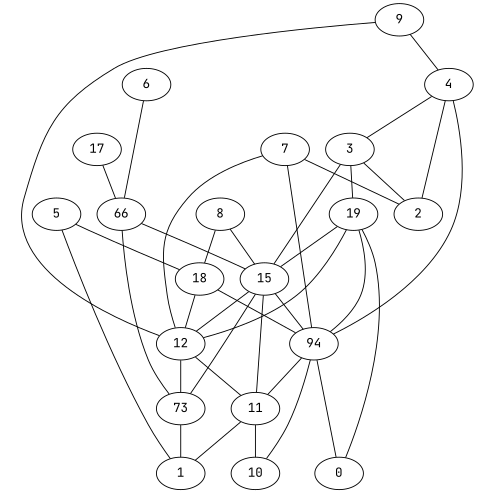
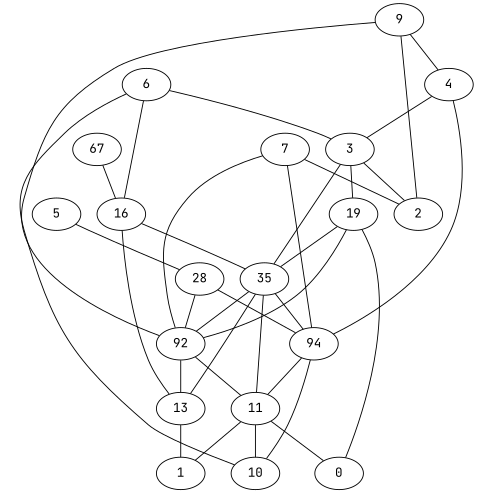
edge "6" -- "3": added
node "17": label "17" -> "67"
edge "4" -- "2": now "9" -- "2"
node "66": label "66" -> "16"
node "8": removed
node "18": label "18" -> "28"
node "15": label "15" -> "35"
edge "19" -- "94": removed
edge "6" -- "10": added
node "12": label "12" -> "92"
edge "5" -- "1": removed
node "73": label "73" -> "13"
edge "94" -- "0": now "11" -- "0"
